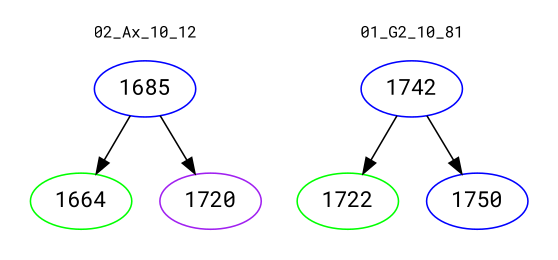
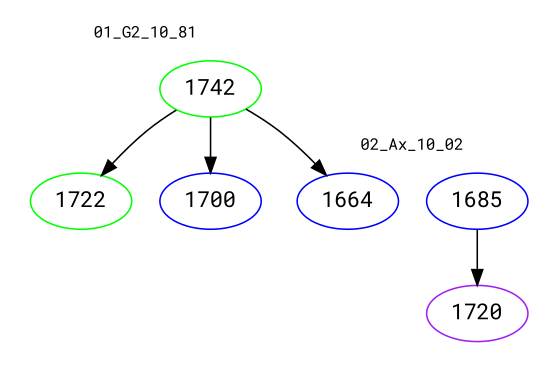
cluster "02_Ax_10_12": label "02_Ax_10_12" -> "02_Ax_10_02"
node "1742": color blue -> green
edge "1685" -> "1664": now "1742" -> "1664"
node "1664": color green -> blue
node "1750": label "1750" -> "1700"
